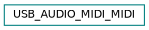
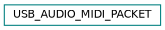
node "USB_AUDIO_MIDI_MIDI": label "USB_AUDIO_MIDI_MIDI" -> "USB_AUDIO_MIDI_PACKET"
